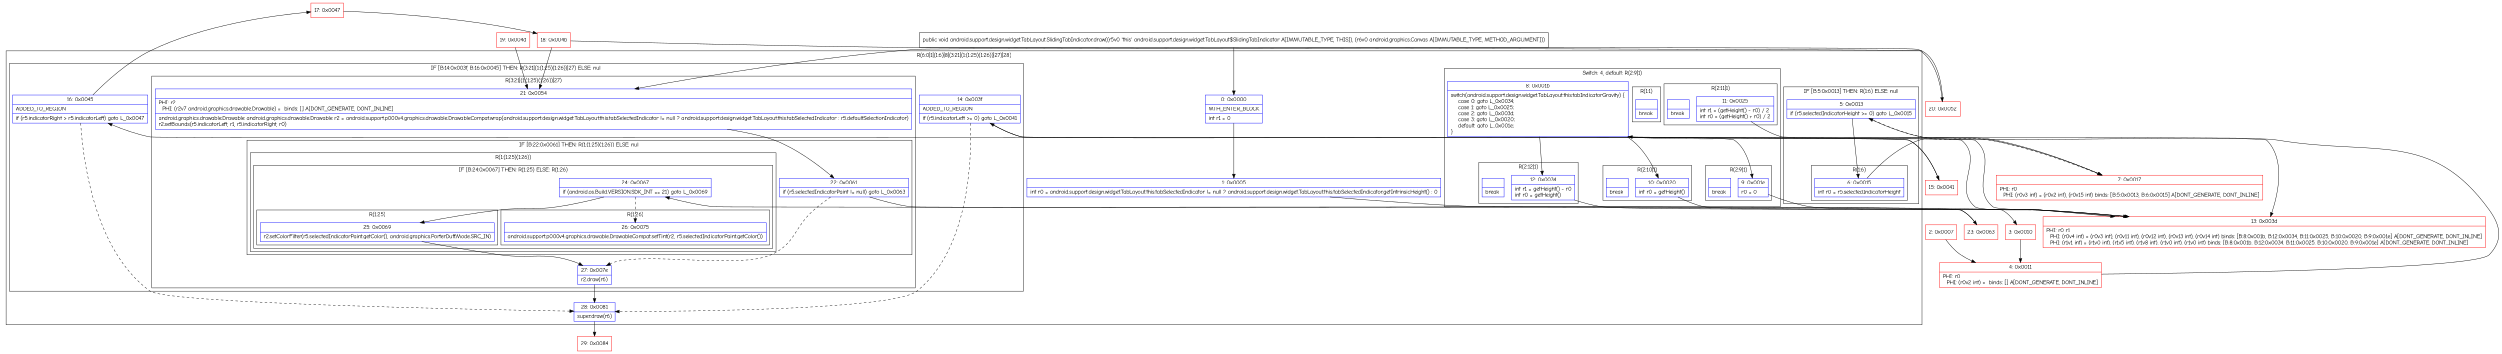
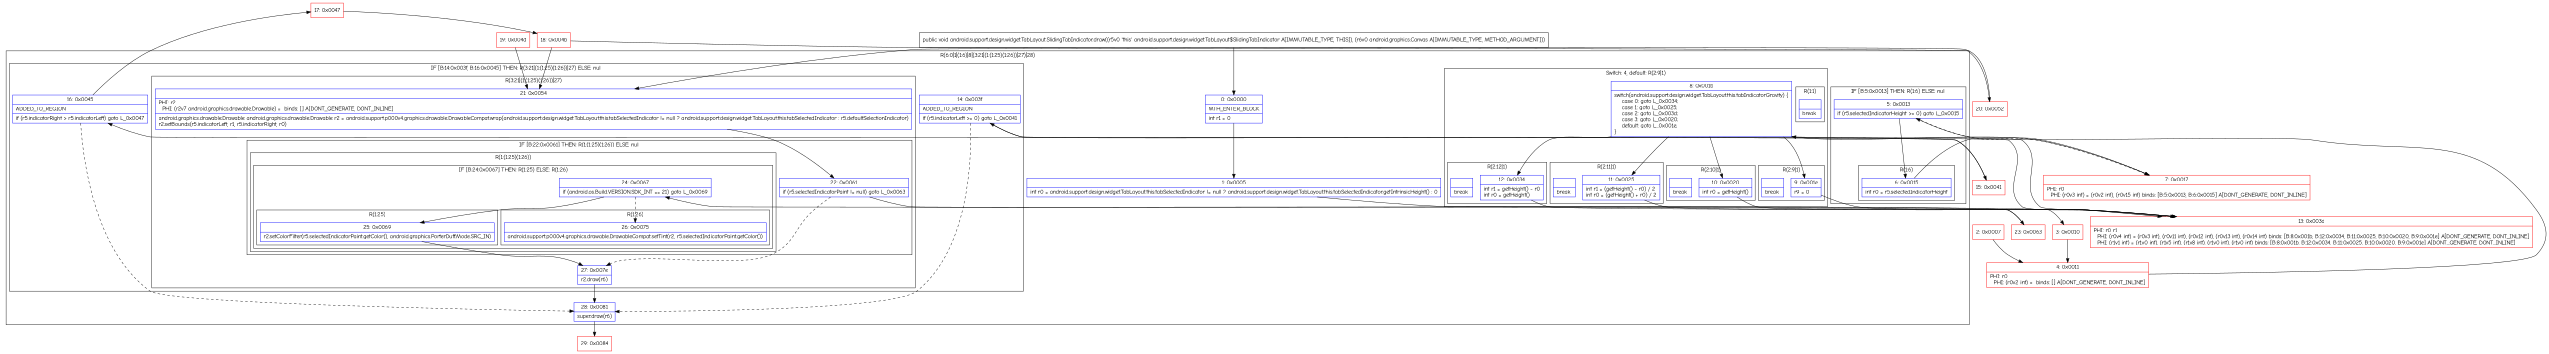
edge "8: 0x001b" -> "11: 0x0025": added
node "9: 0x001e": text "r0 = 0" -> "r9 = 0"
